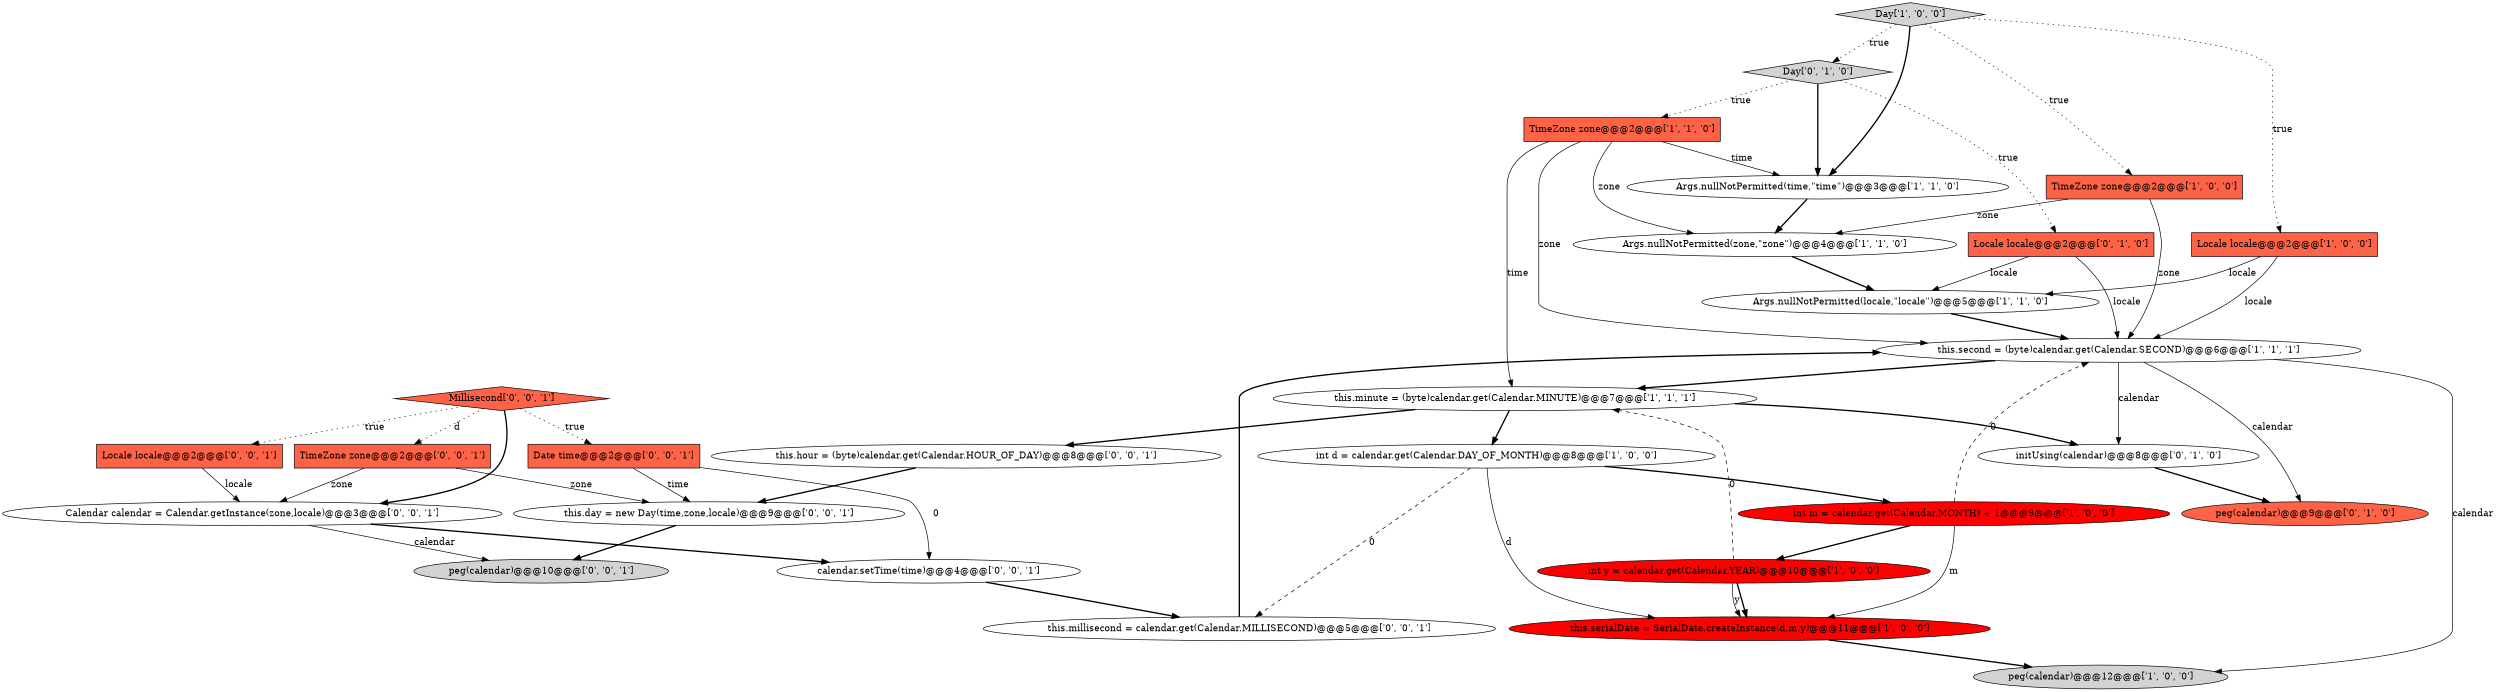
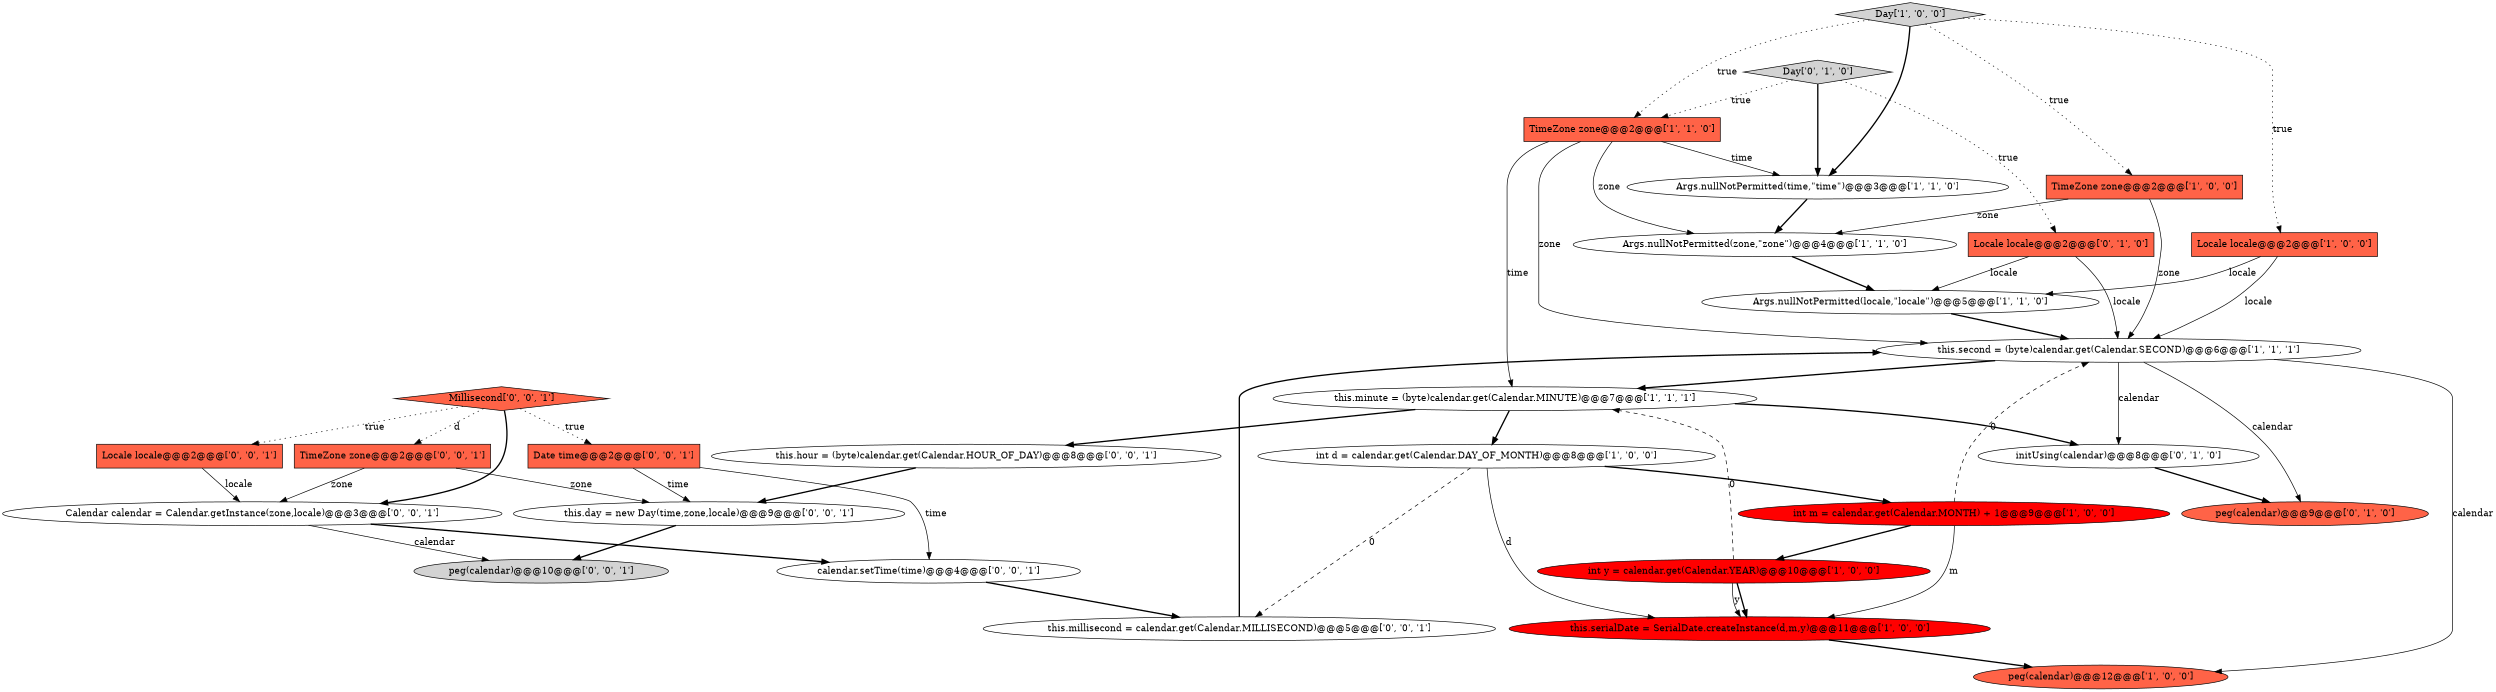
edge "Day['1', '0', '0']" -> "Day['0', '1', '0']": now "Day['1', '0', '0']" -> "TimeZone zone@@@2@@@['1', '1', '0']"
edge "Date time@@@2@@@['0', '0', '1']" -> "calendar.setTime(time)@@@4@@@['0', '0', '1']": label "0" -> "time"
node "peg(calendar)@@@12@@@['1', '0', '0']": fillcolor lightgray -> tomato
